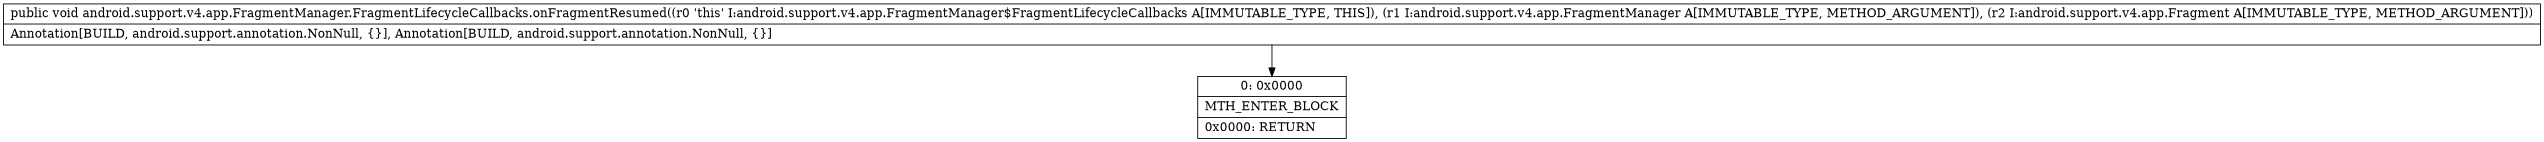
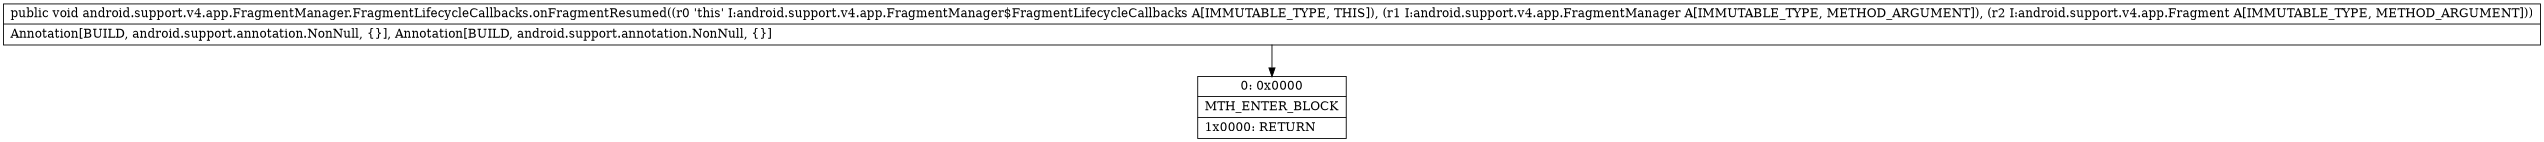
node "0: 0x0000": text "0x0000: RETURN" -> "1x0000: RETURN"
